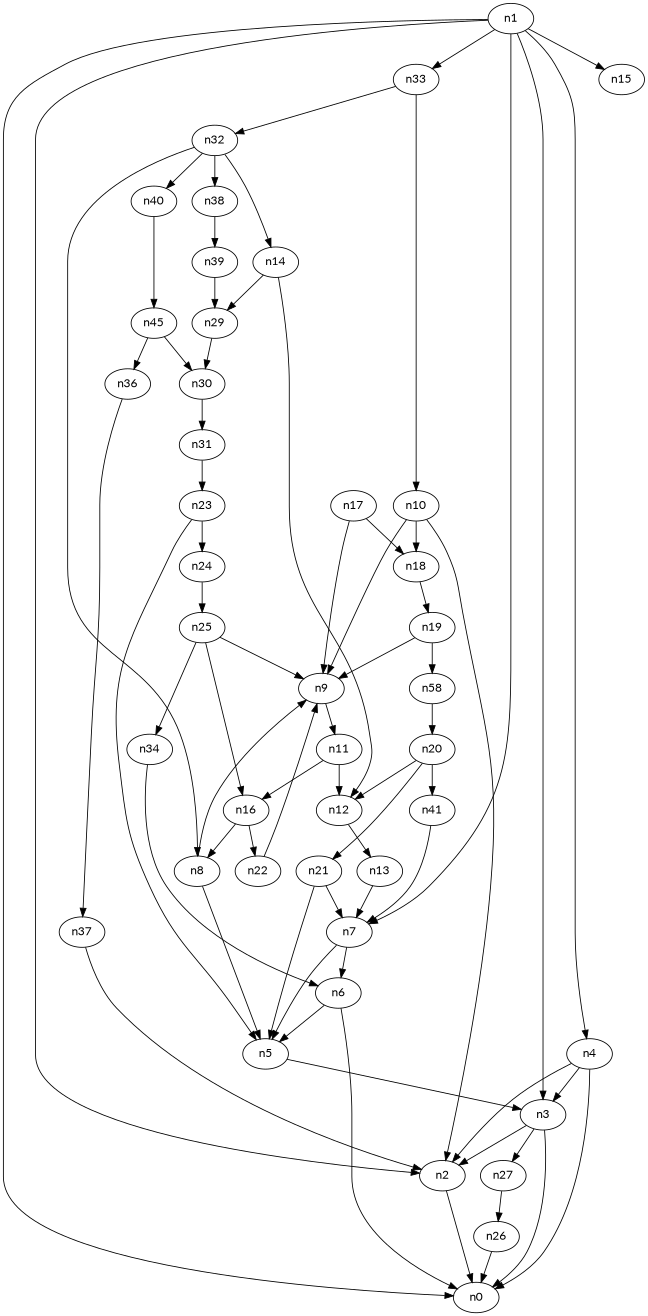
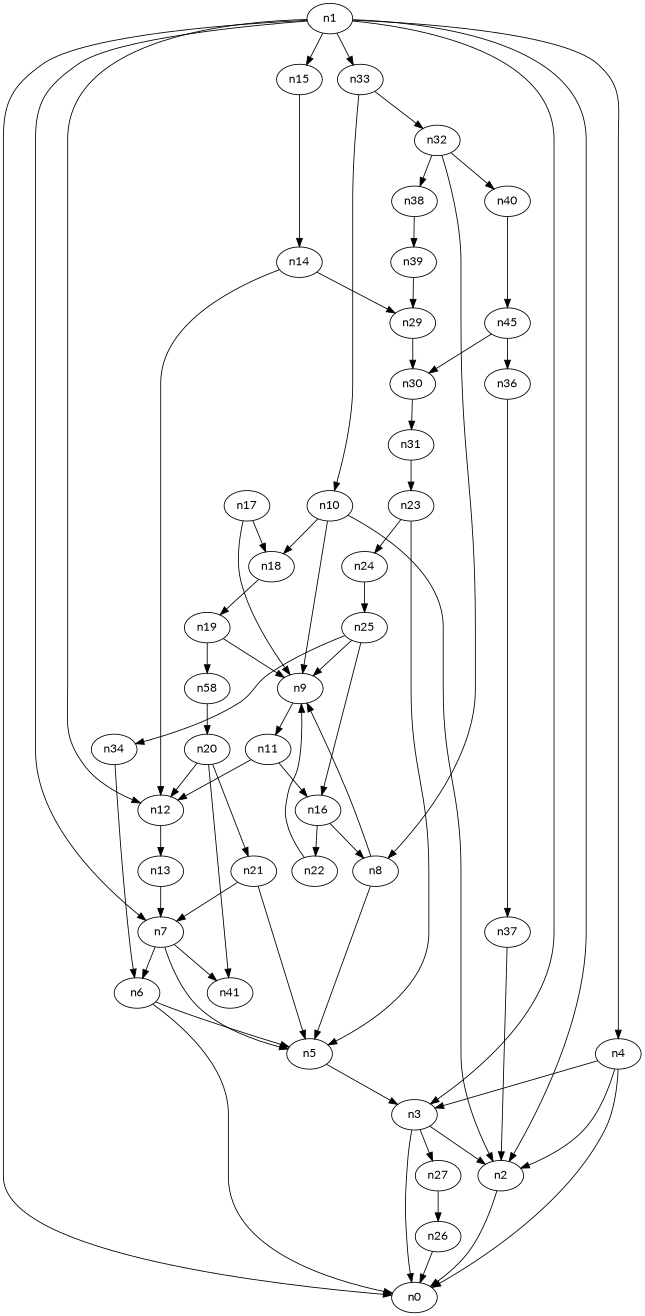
edge "n32" -> "n14": now "n15" -> "n14"
edge "n1" -> "n12": added
edge "n41" -> "n7": reversed
